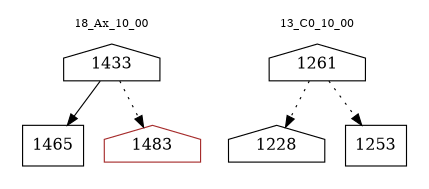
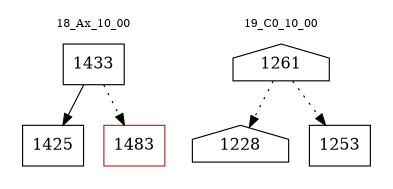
cluster "13_C0_10_00": label "13_C0_10_00" -> "19_C0_10_00"
node "1433": shape house -> box
node "1465": label "1465" -> "1425"
node "1483": shape house -> box
